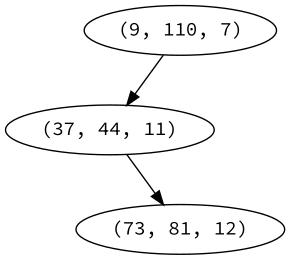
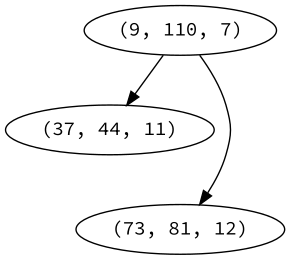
edge "(37, 44, 11)" -> "(73, 81, 12)": now "(9, 110, 7)" -> "(73, 81, 12)"
